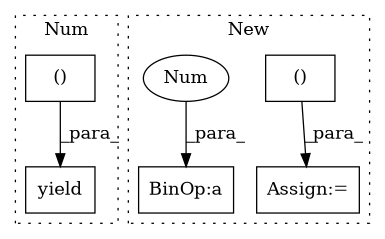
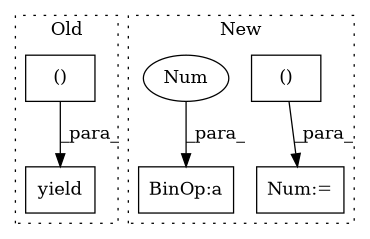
cluster "Num": label "Num" -> "Old"
node "Assign:=": label "Assign:=" -> "Num:="
